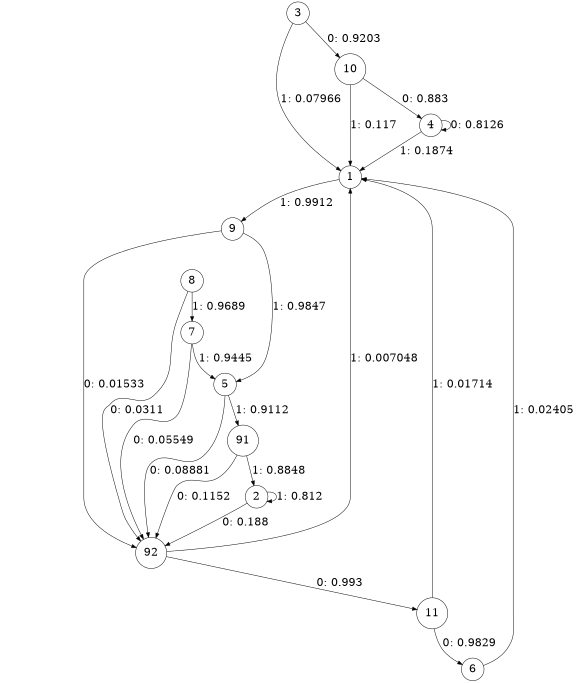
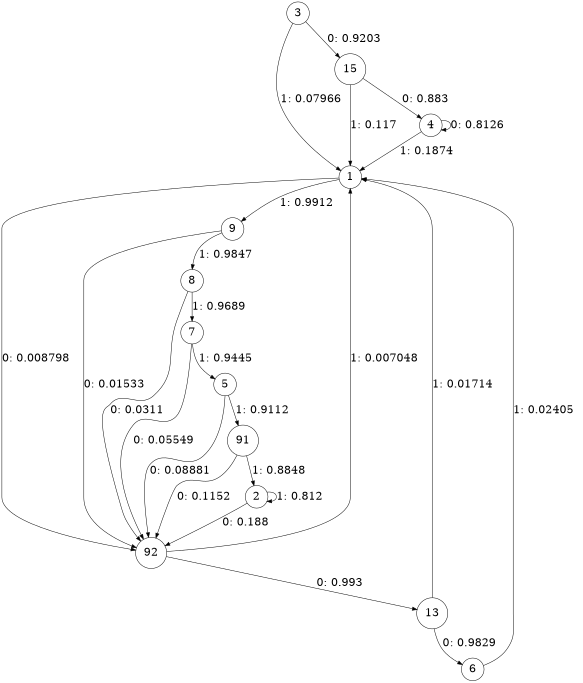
node "10": label "10" -> "15"
edge "1" -> "92": added, label "0: 0.008798"
edge "9" -> "5": now "9" -> "8"
node "11": label "11" -> "13"
